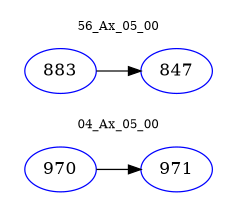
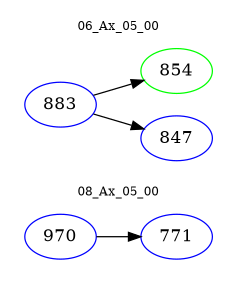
cluster "56_Ax_05_00": label "56_Ax_05_00" -> "06_Ax_05_00"
node "854": added
cluster "04_Ax_05_00": label "04_Ax_05_00" -> "08_Ax_05_00"
node "971": label "971" -> "771"
